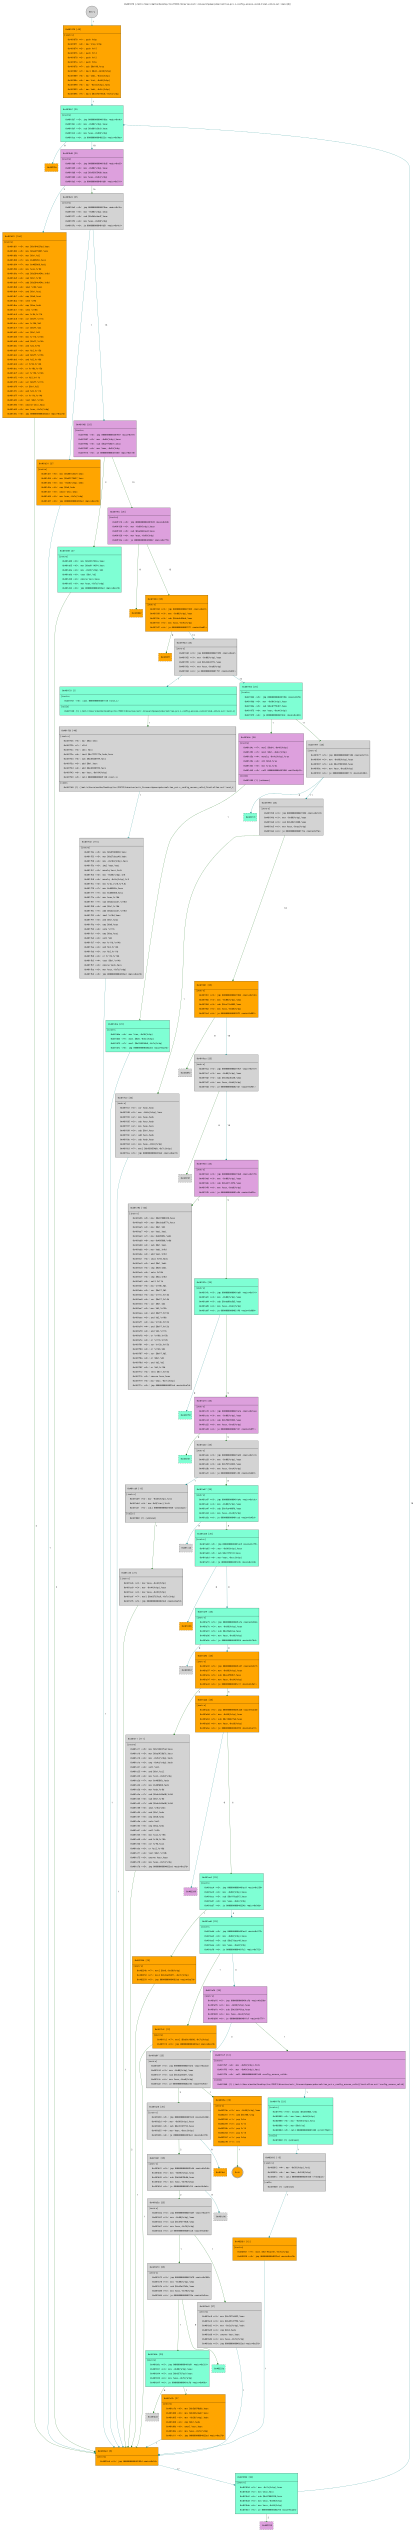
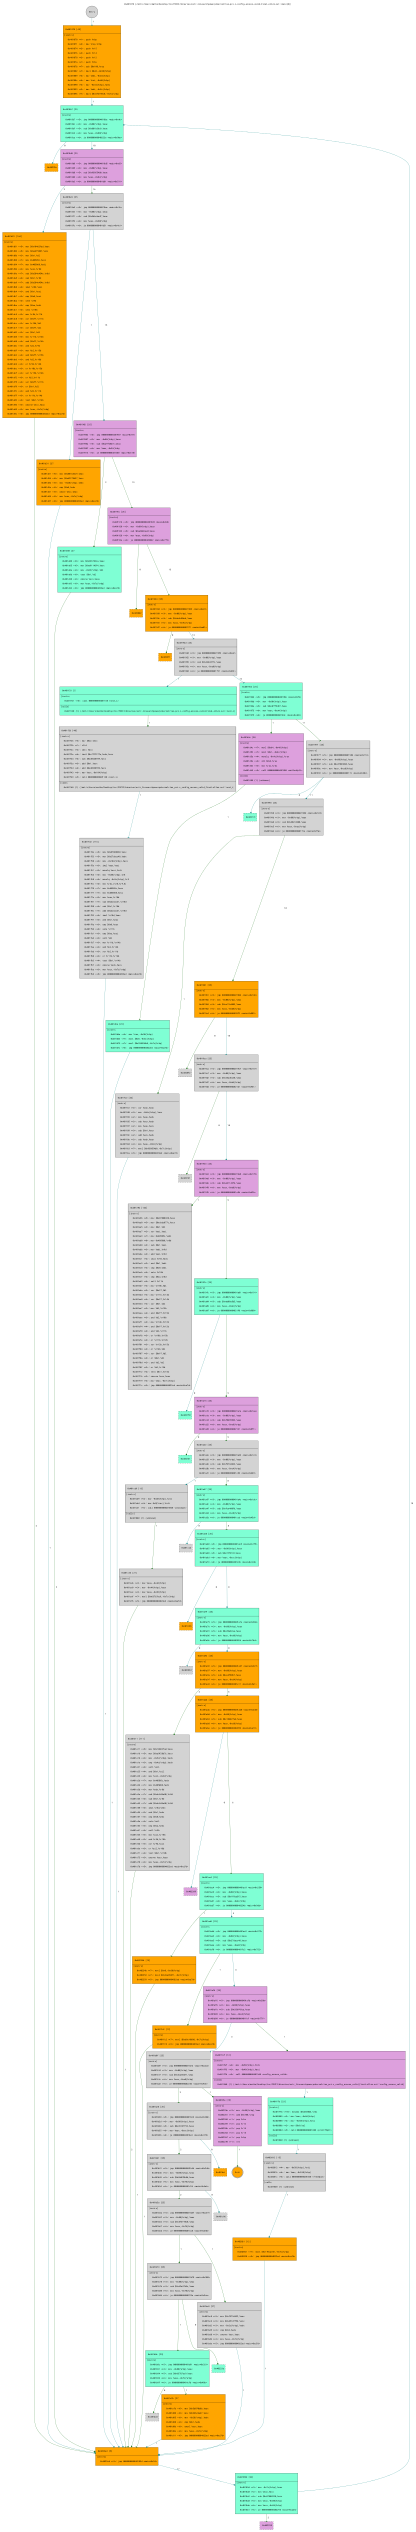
node "0x40225e [19]": fillcolor orange -> plum
